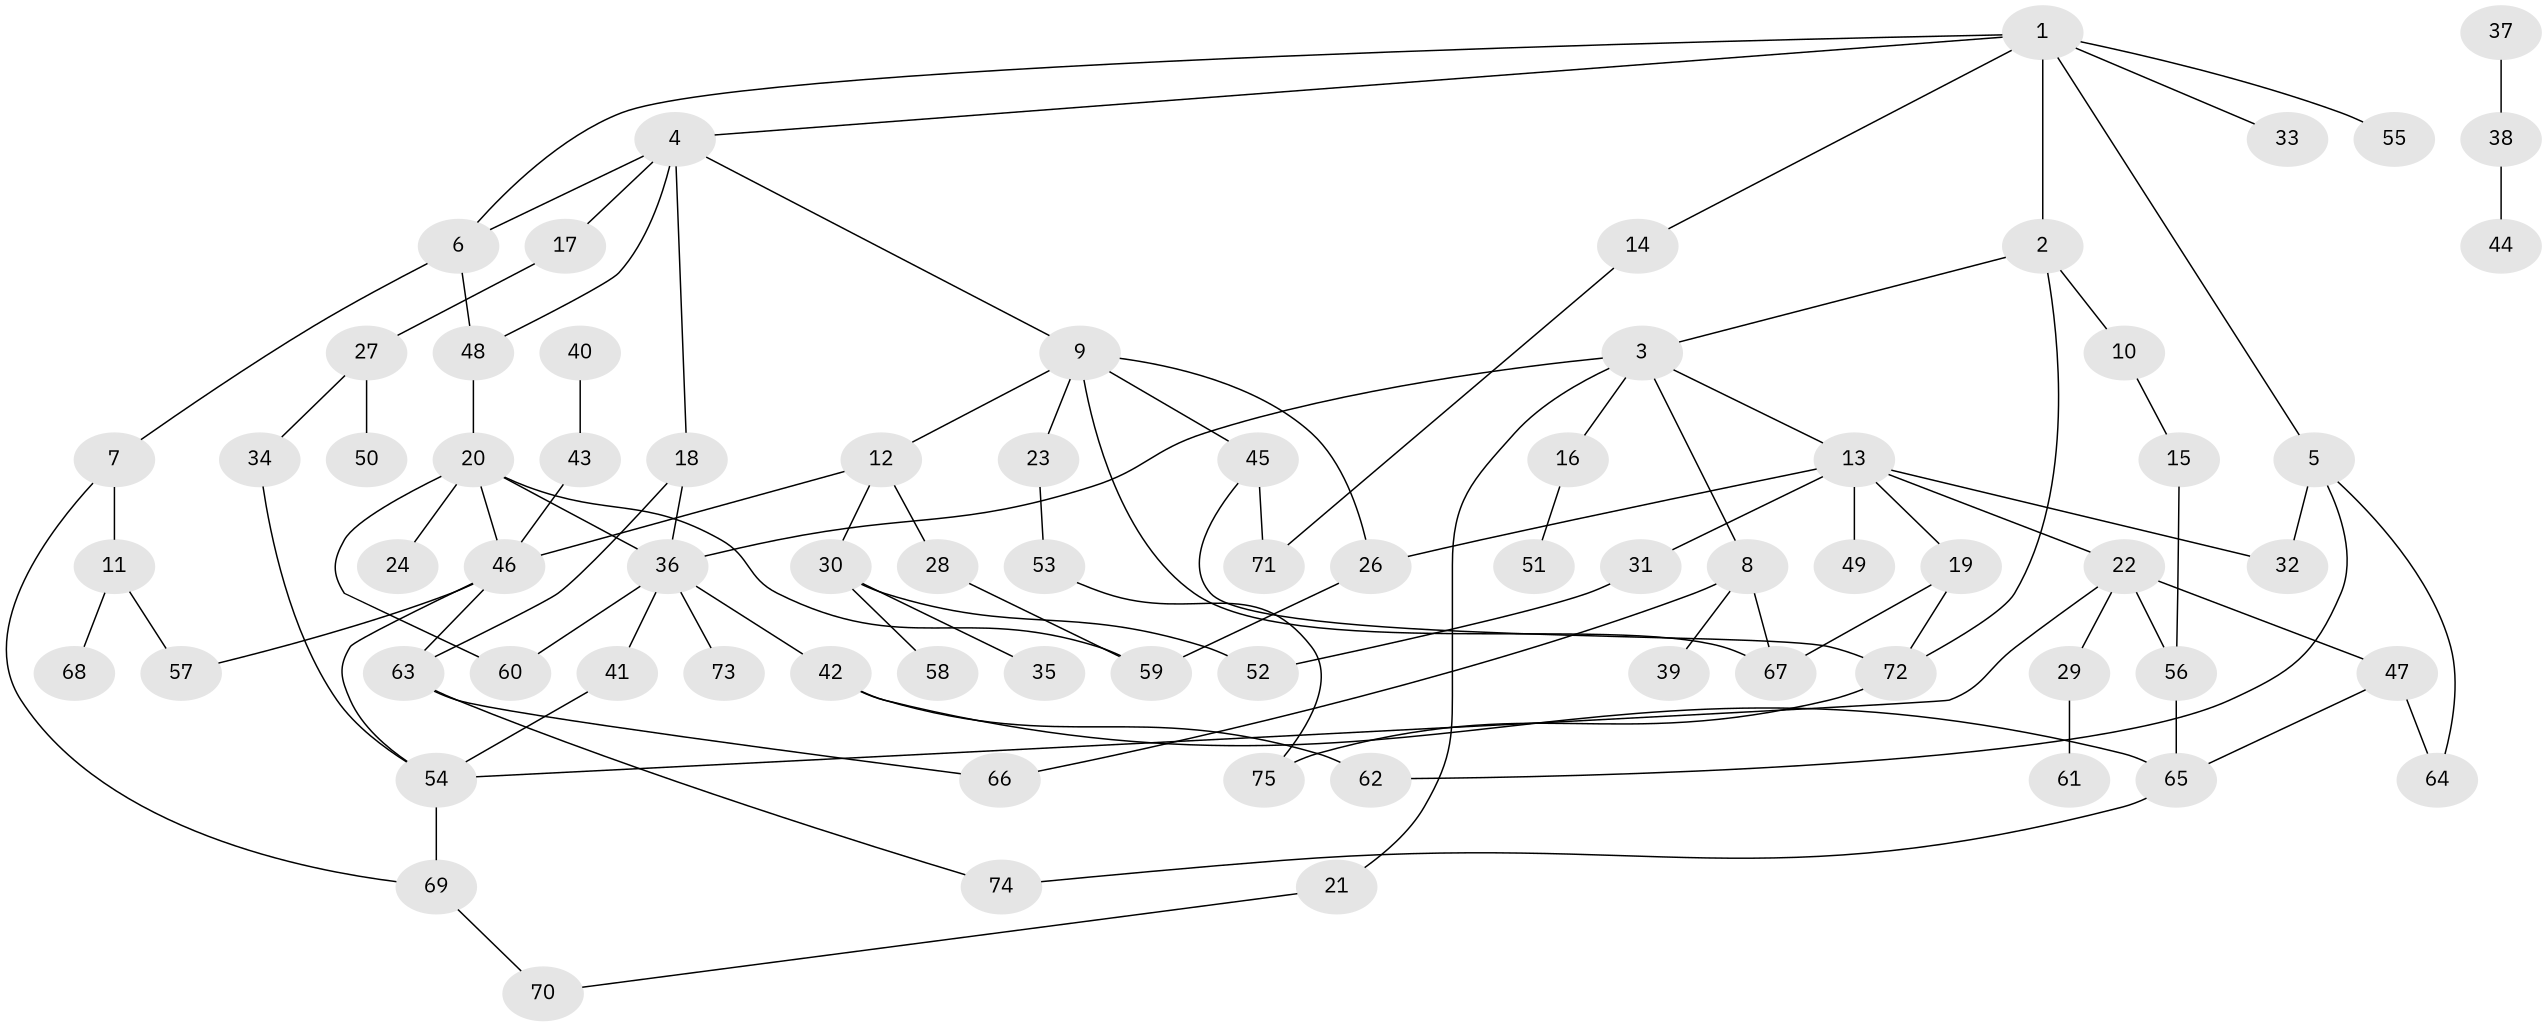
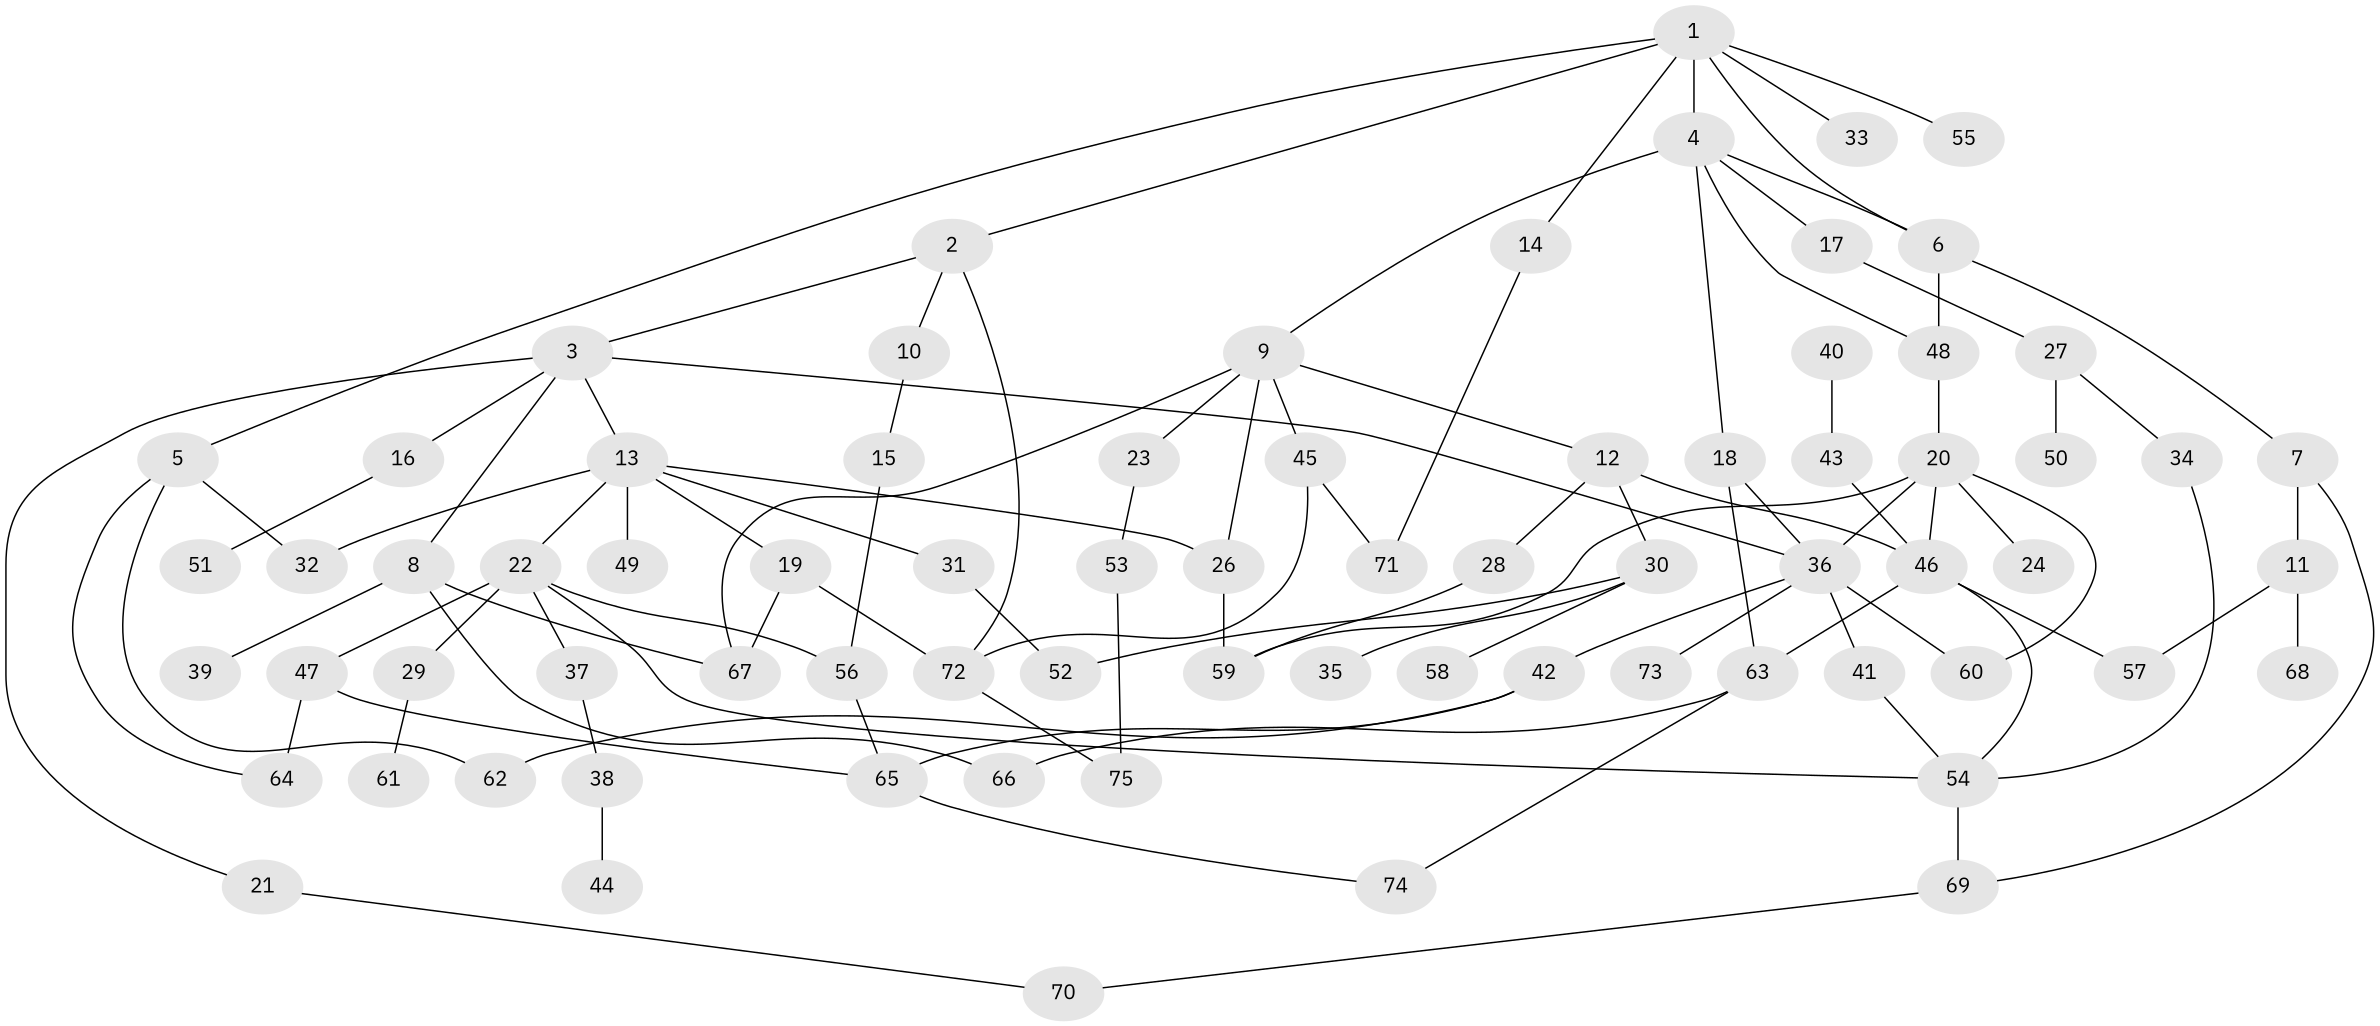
edge "22" -- "37": added
